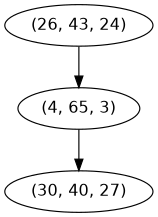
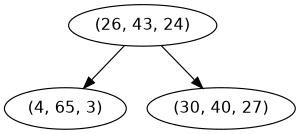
edge "(4, 65, 3)" -> "(30, 40, 27)": now "(26, 43, 24)" -> "(30, 40, 27)"
